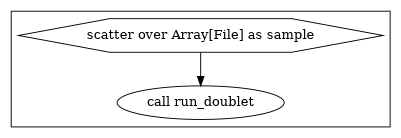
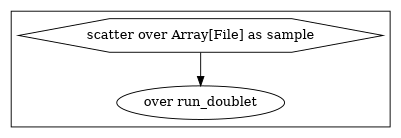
node "call run_doublet": label "call run_doublet" -> "over run_doublet"
